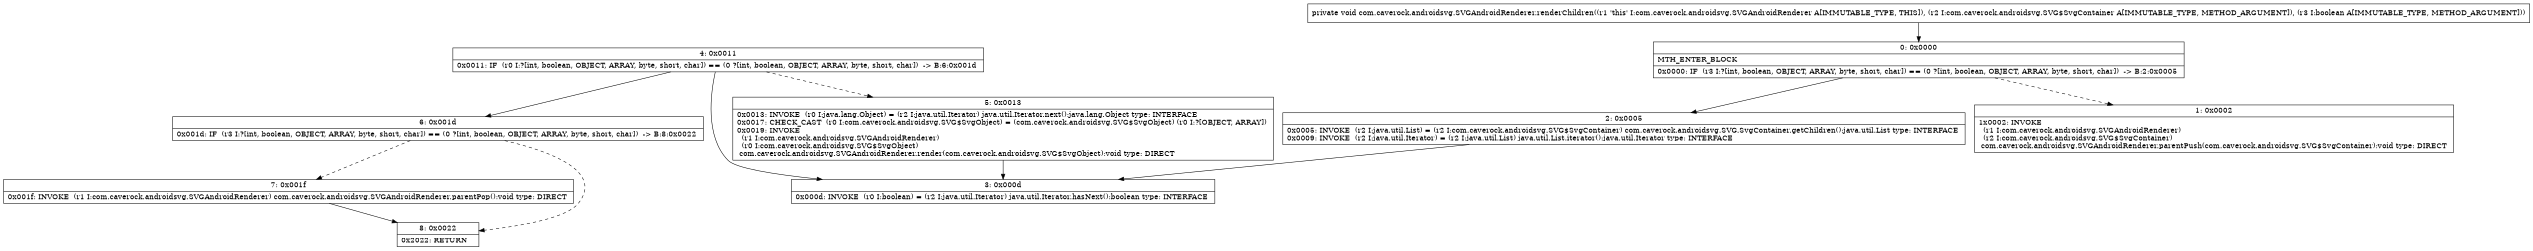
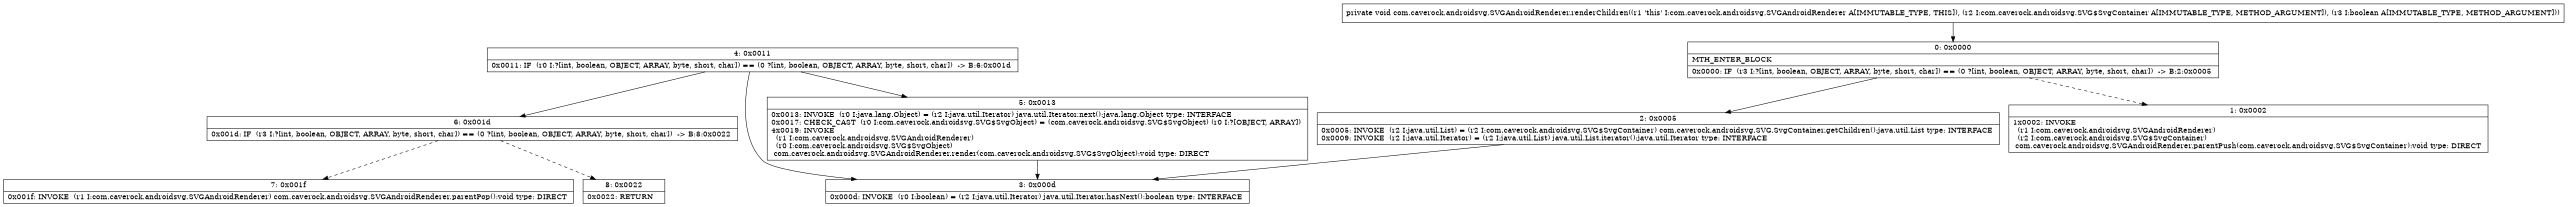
edge "4: 0x0011" -> "5: 0x0013": style dashed -> solid
node "5: 0x0013": text "0x0019: INVOKE" -> "4x0019: INVOKE"
edge "7: 0x001f" -> "8: 0x0022": removed
node "8: 0x0022": text "0x2022: RETURN" -> "0x0022: RETURN"
